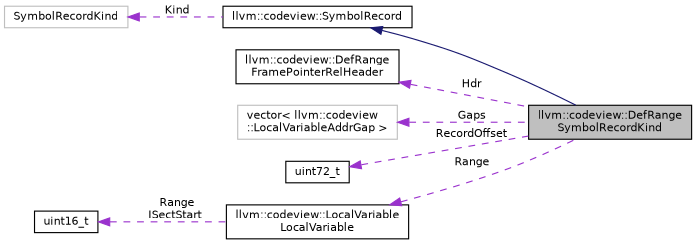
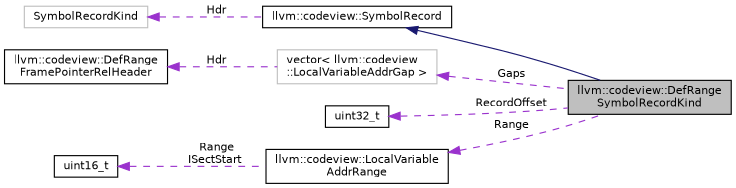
edge "llvm::codeview::SymbolRecord" -> "SymbolRecordKind": label " Kind" -> " Hdr"
edge "llvm::codeview::DefRange SymbolRecordKind" -> "llvm::codeview::DefRange FramePointerRelHeader": now "vector< llvm::codeview ::LocalVariableAddrGap >" -> "llvm::codeview::DefRange FramePointerRelHeader"
node "uint72_t": label "uint72_t" -> "uint32_t"
node "llvm::codeview::LocalVariable LocalVariable": label "llvm::codeview::LocalVariable LocalVariable" -> "llvm::codeview::LocalVariable AddrRange"
